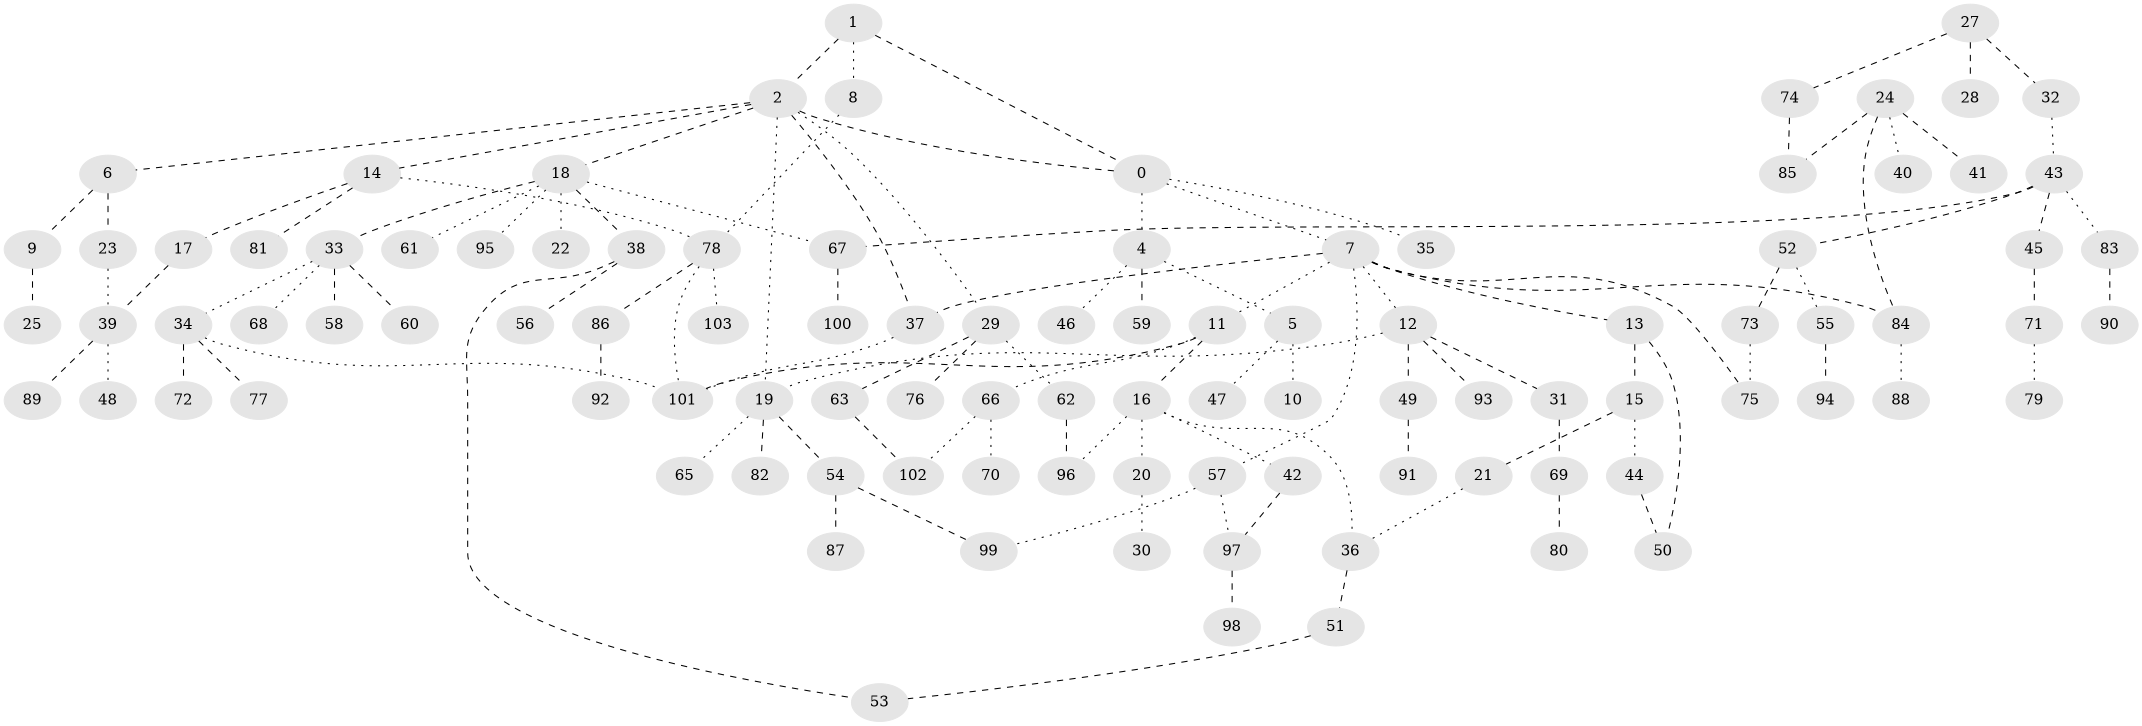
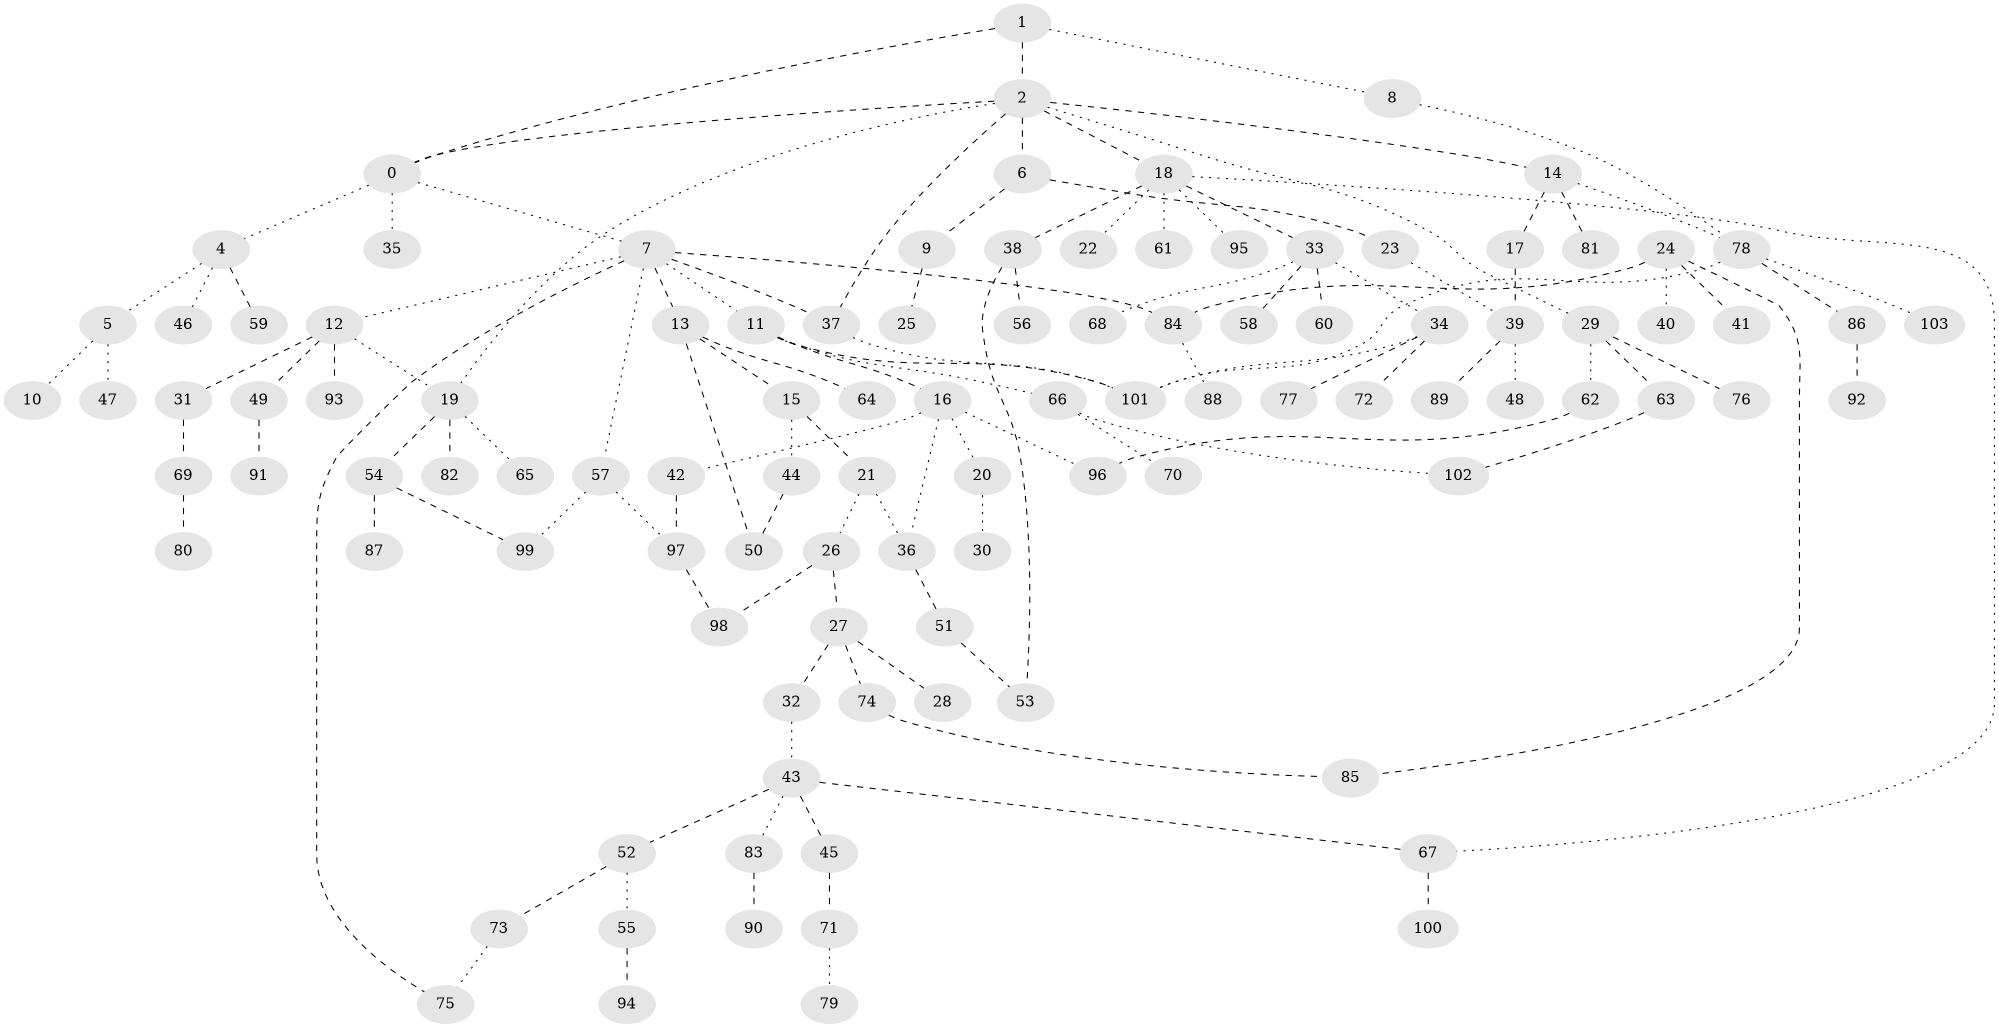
node "64": added
node "26": added
